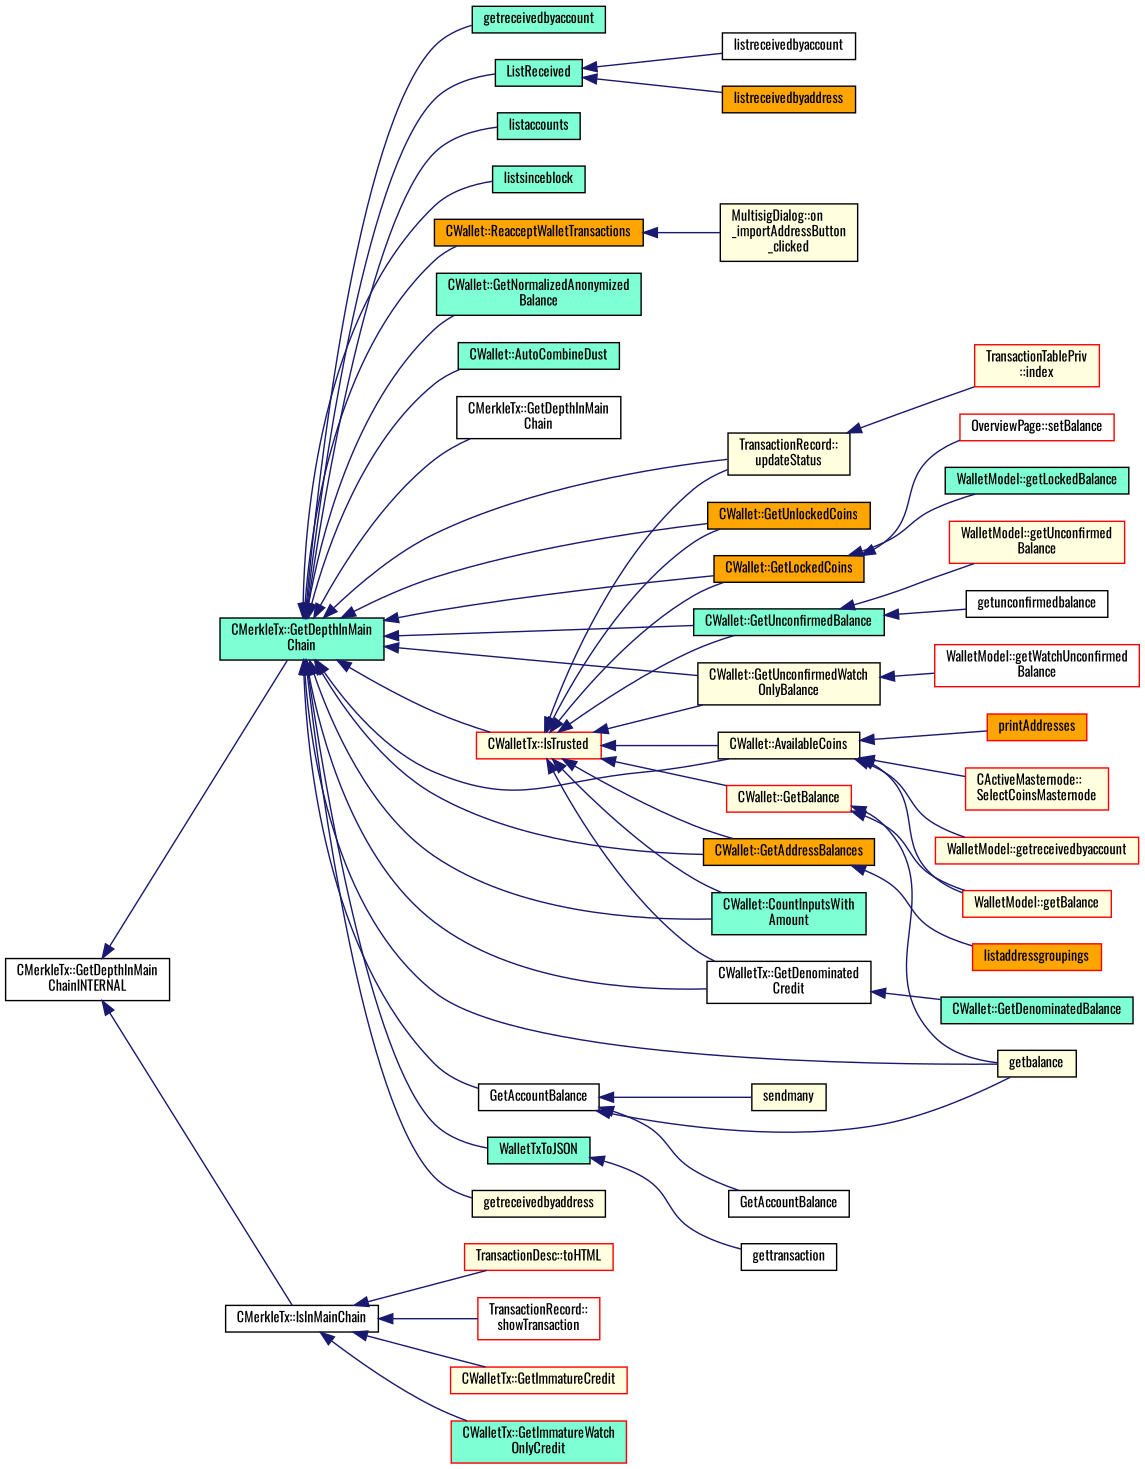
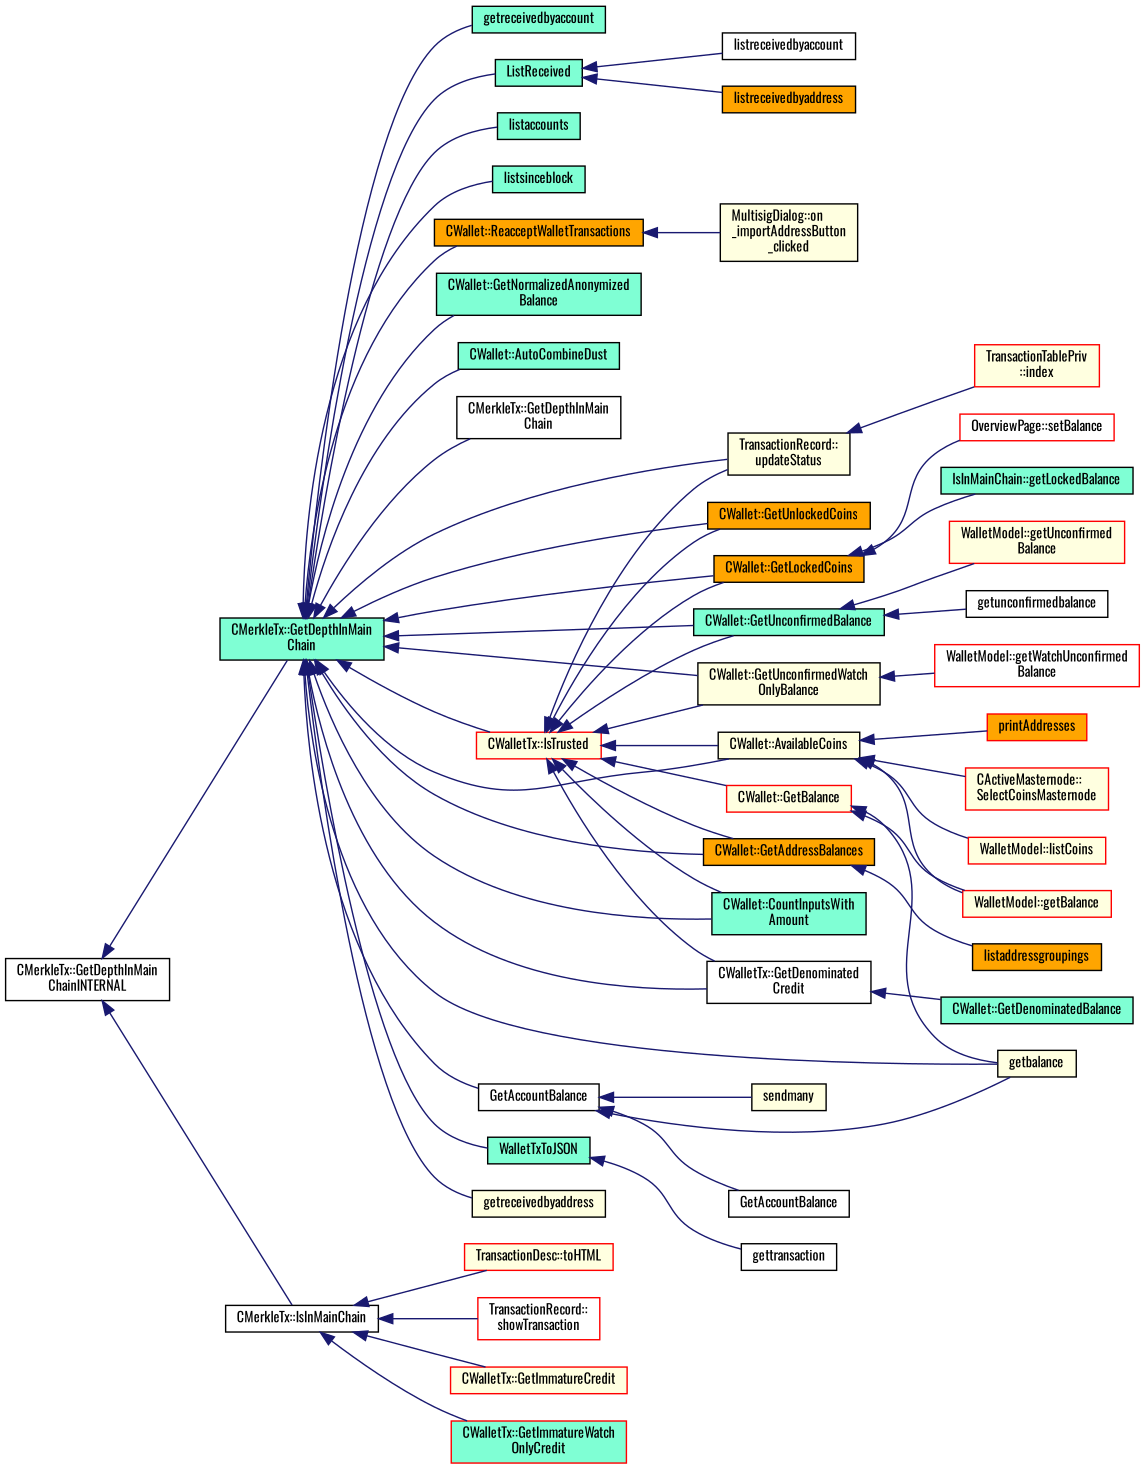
node "WalletModel::getLockedBalance": label "WalletModel::getLockedBalance" -> "IsInMainChain::getLockedBalance"
node "WalletModel::getreceivedbyaccount": label "WalletModel::getreceivedbyaccount" -> "WalletModel::listCoins"
node "listaddressgroupings": color red -> black
